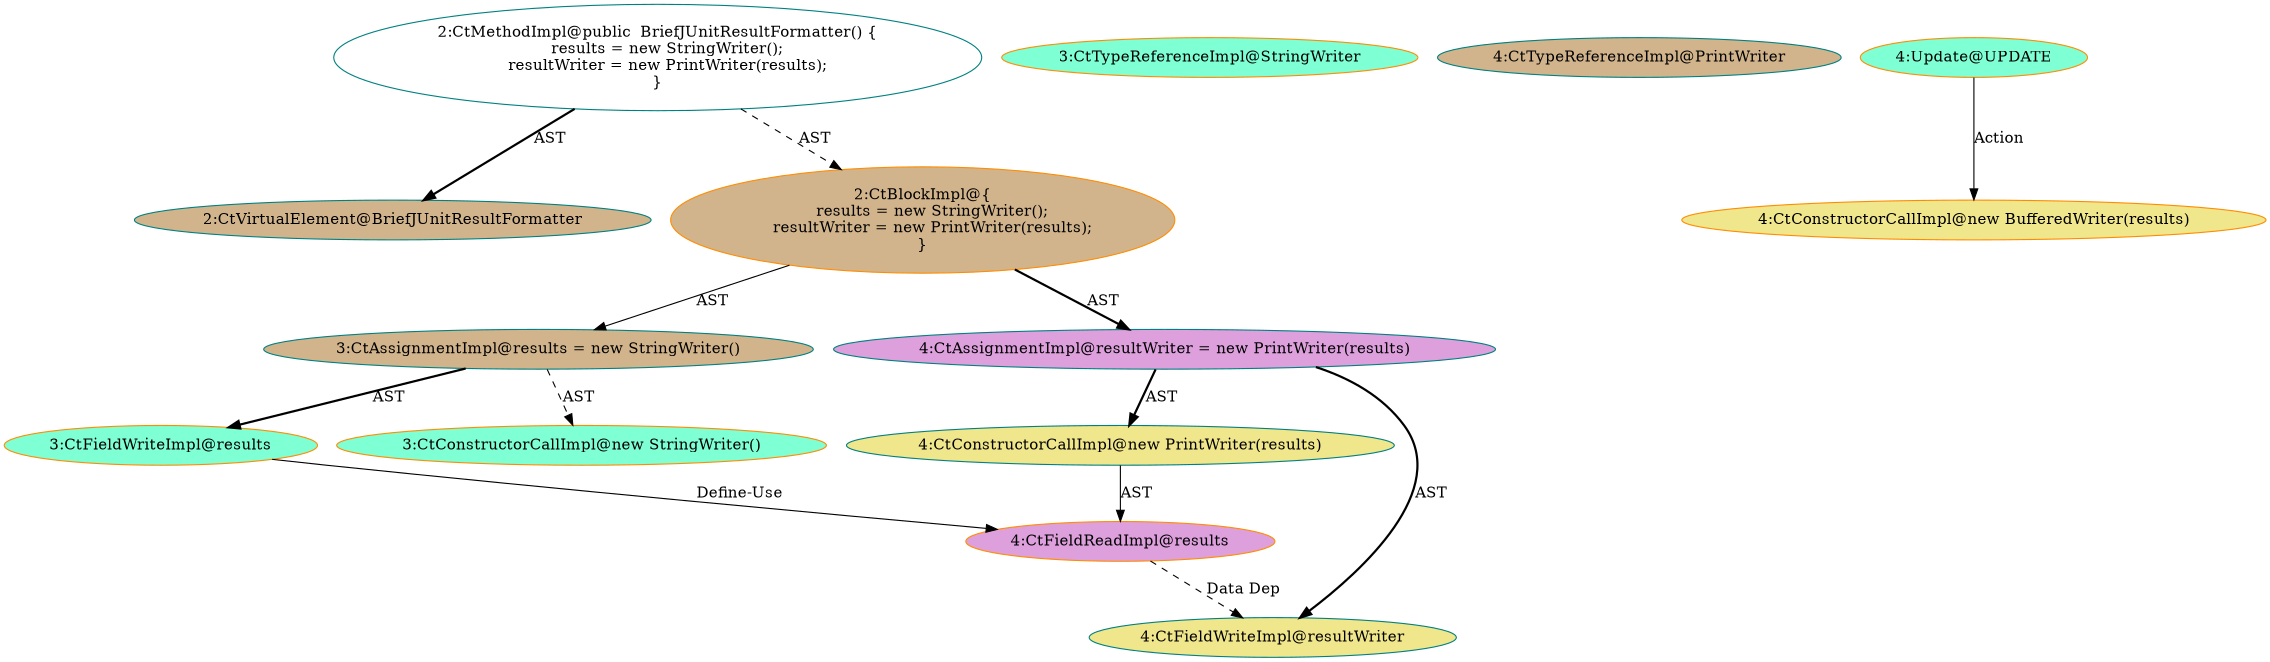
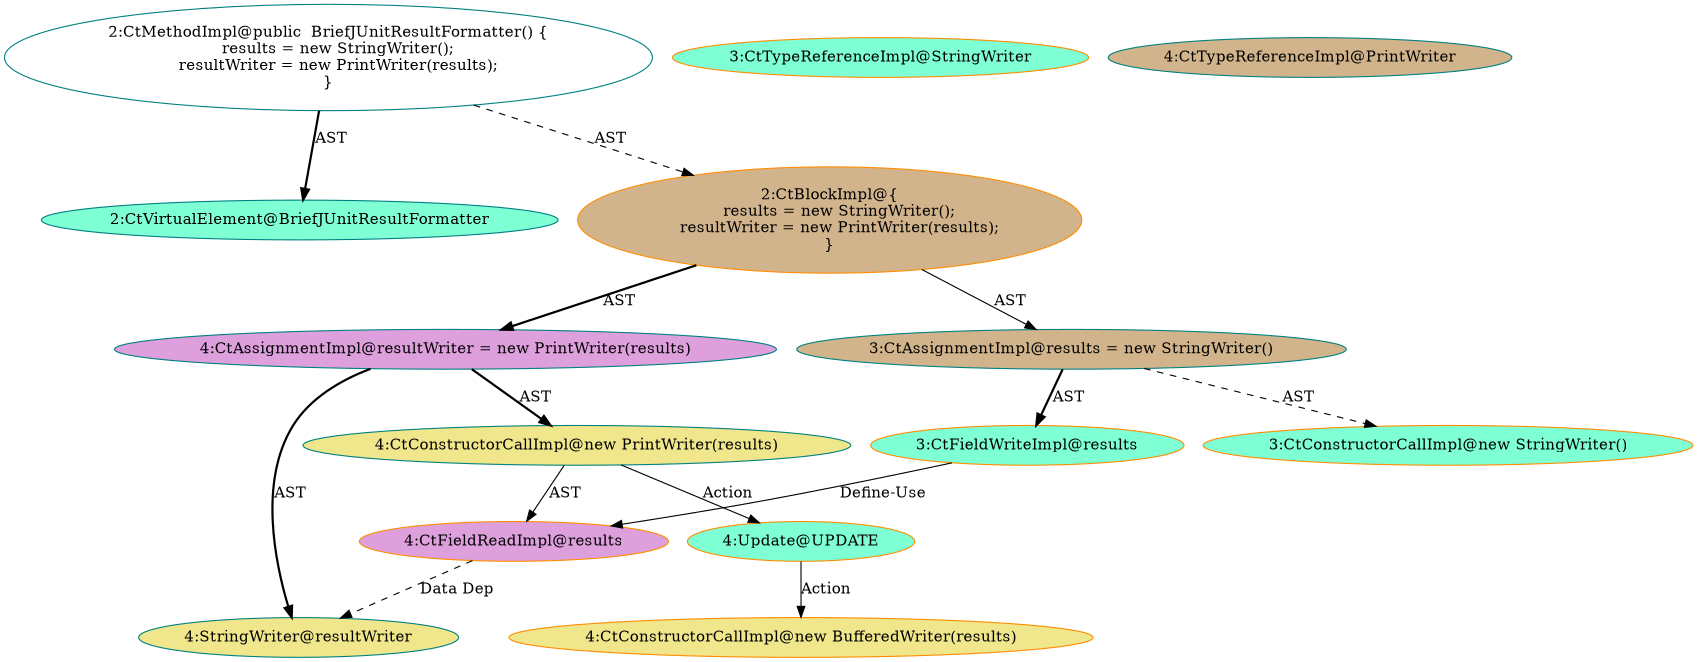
node "2:CtVirtualElement@BriefJUnitResultFormatter": fillcolor tan -> aquamarine
edge "4:CtConstructorCallImpl@new PrintWriter(results)" -> "4:Update@UPDATE": added, label "Action"
node "4:CtFieldWriteImpl@resultWriter": label "4:CtFieldWriteImpl@resultWriter" -> "4:StringWriter@resultWriter"
